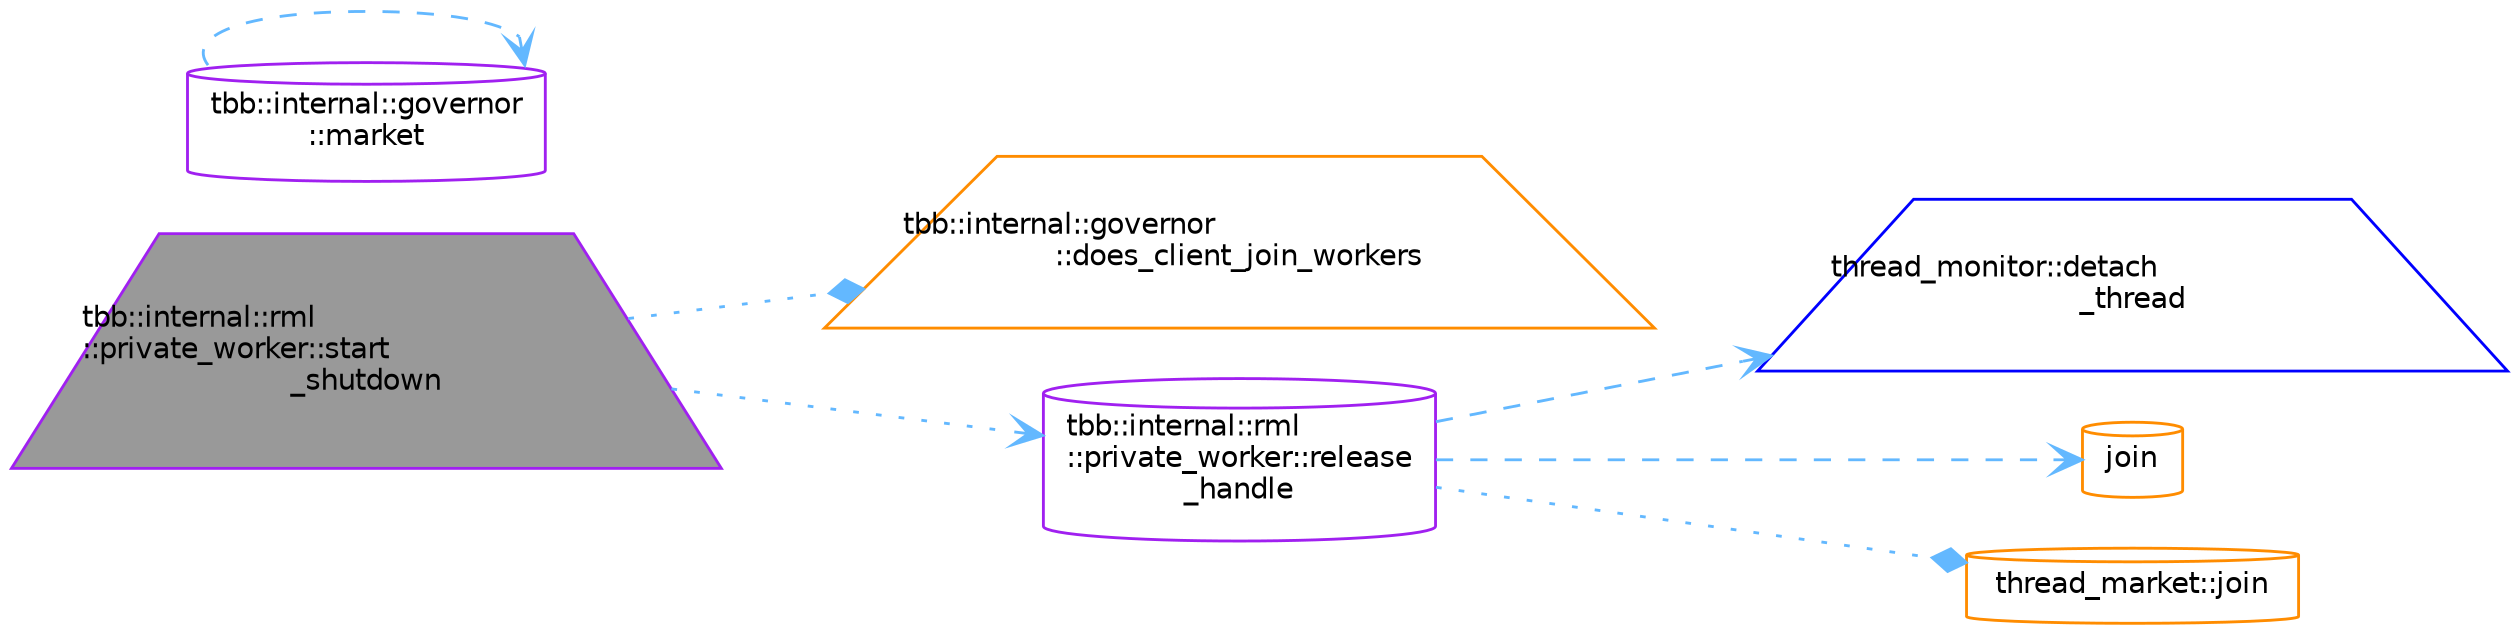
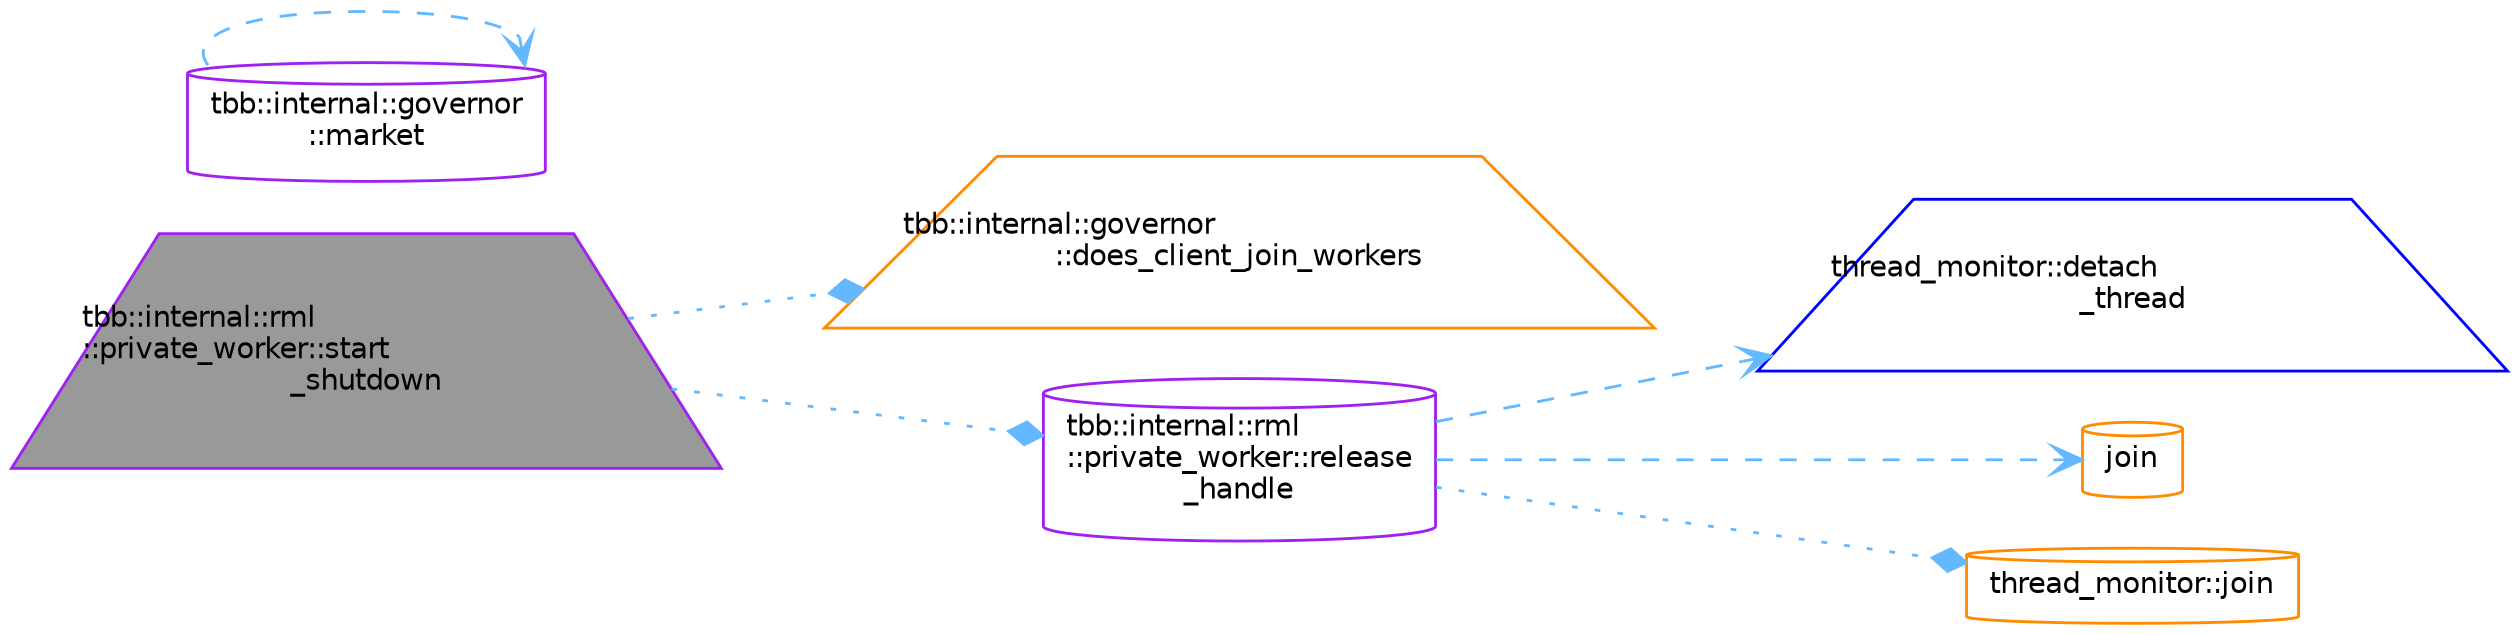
edge "tbb::internal::rml ::private_worker::start _shutdown" -> "tbb::internal::rml ::private_worker::release _handle": arrowhead vee -> diamond
node "thread_market::join": label "thread_market::join" -> "thread_monitor::join"
